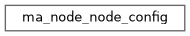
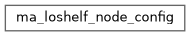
node "ma_node_node_config": label "ma_node_node_config" -> "ma_loshelf_node_config"
